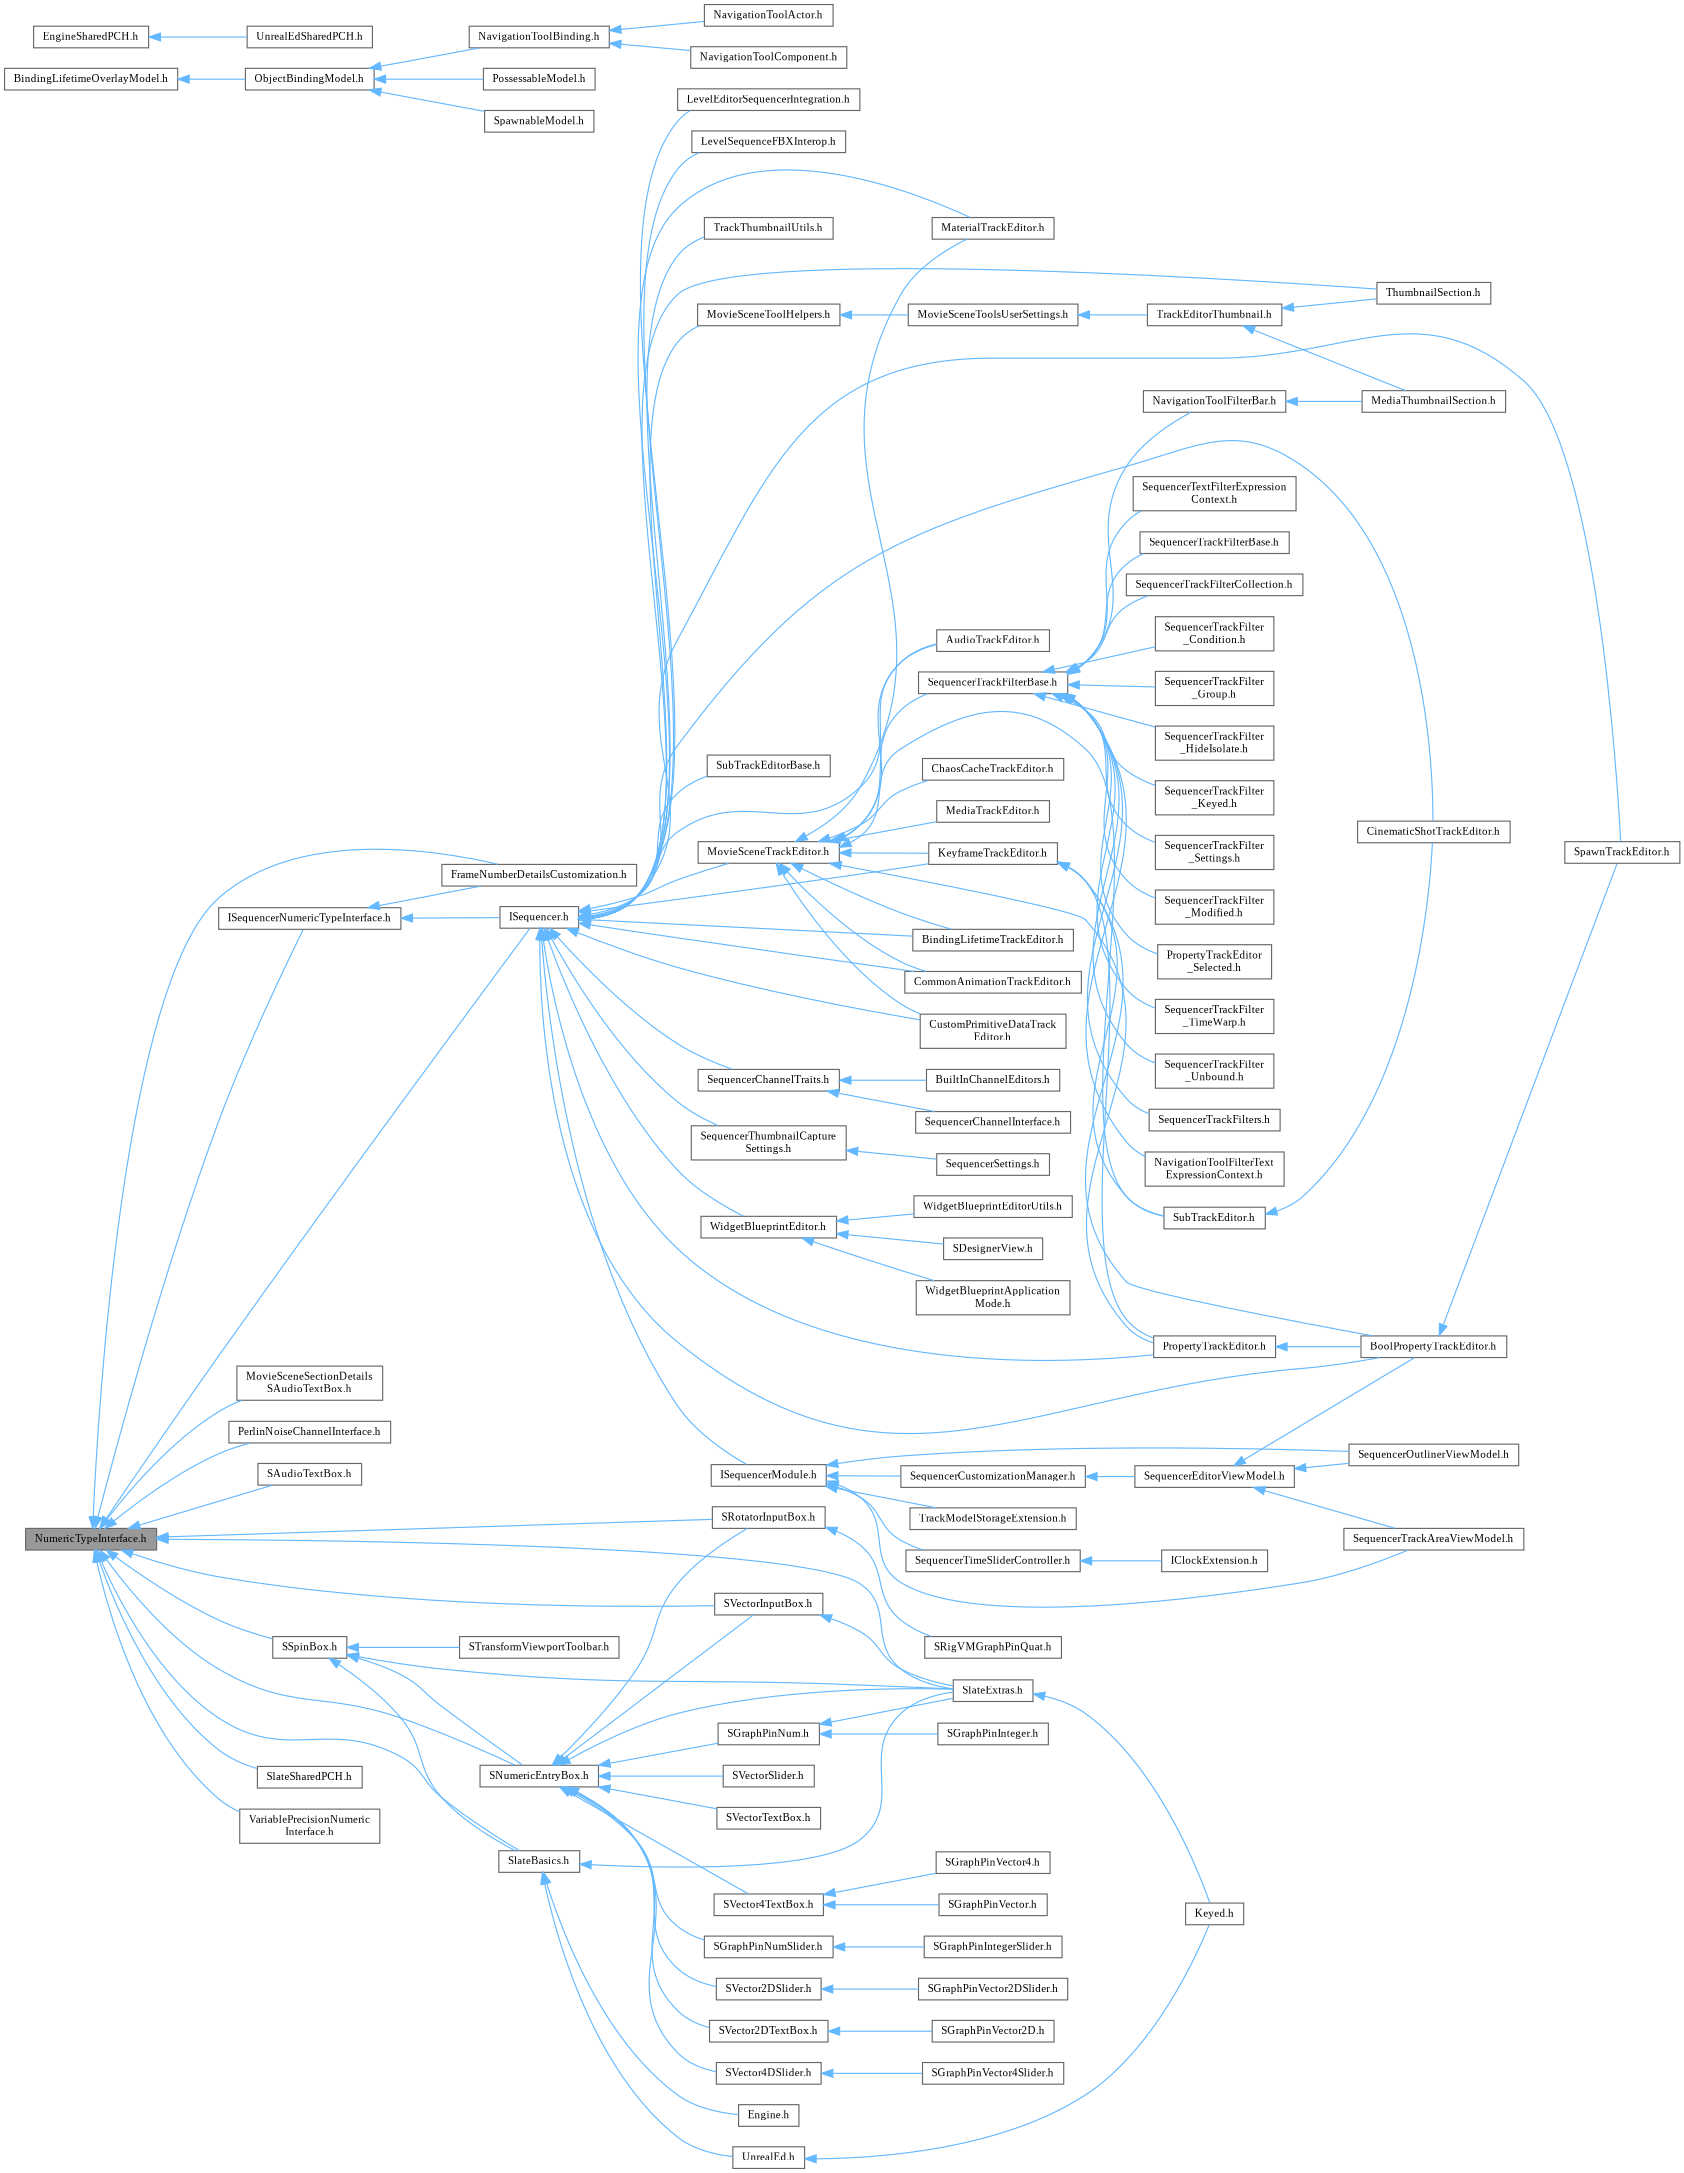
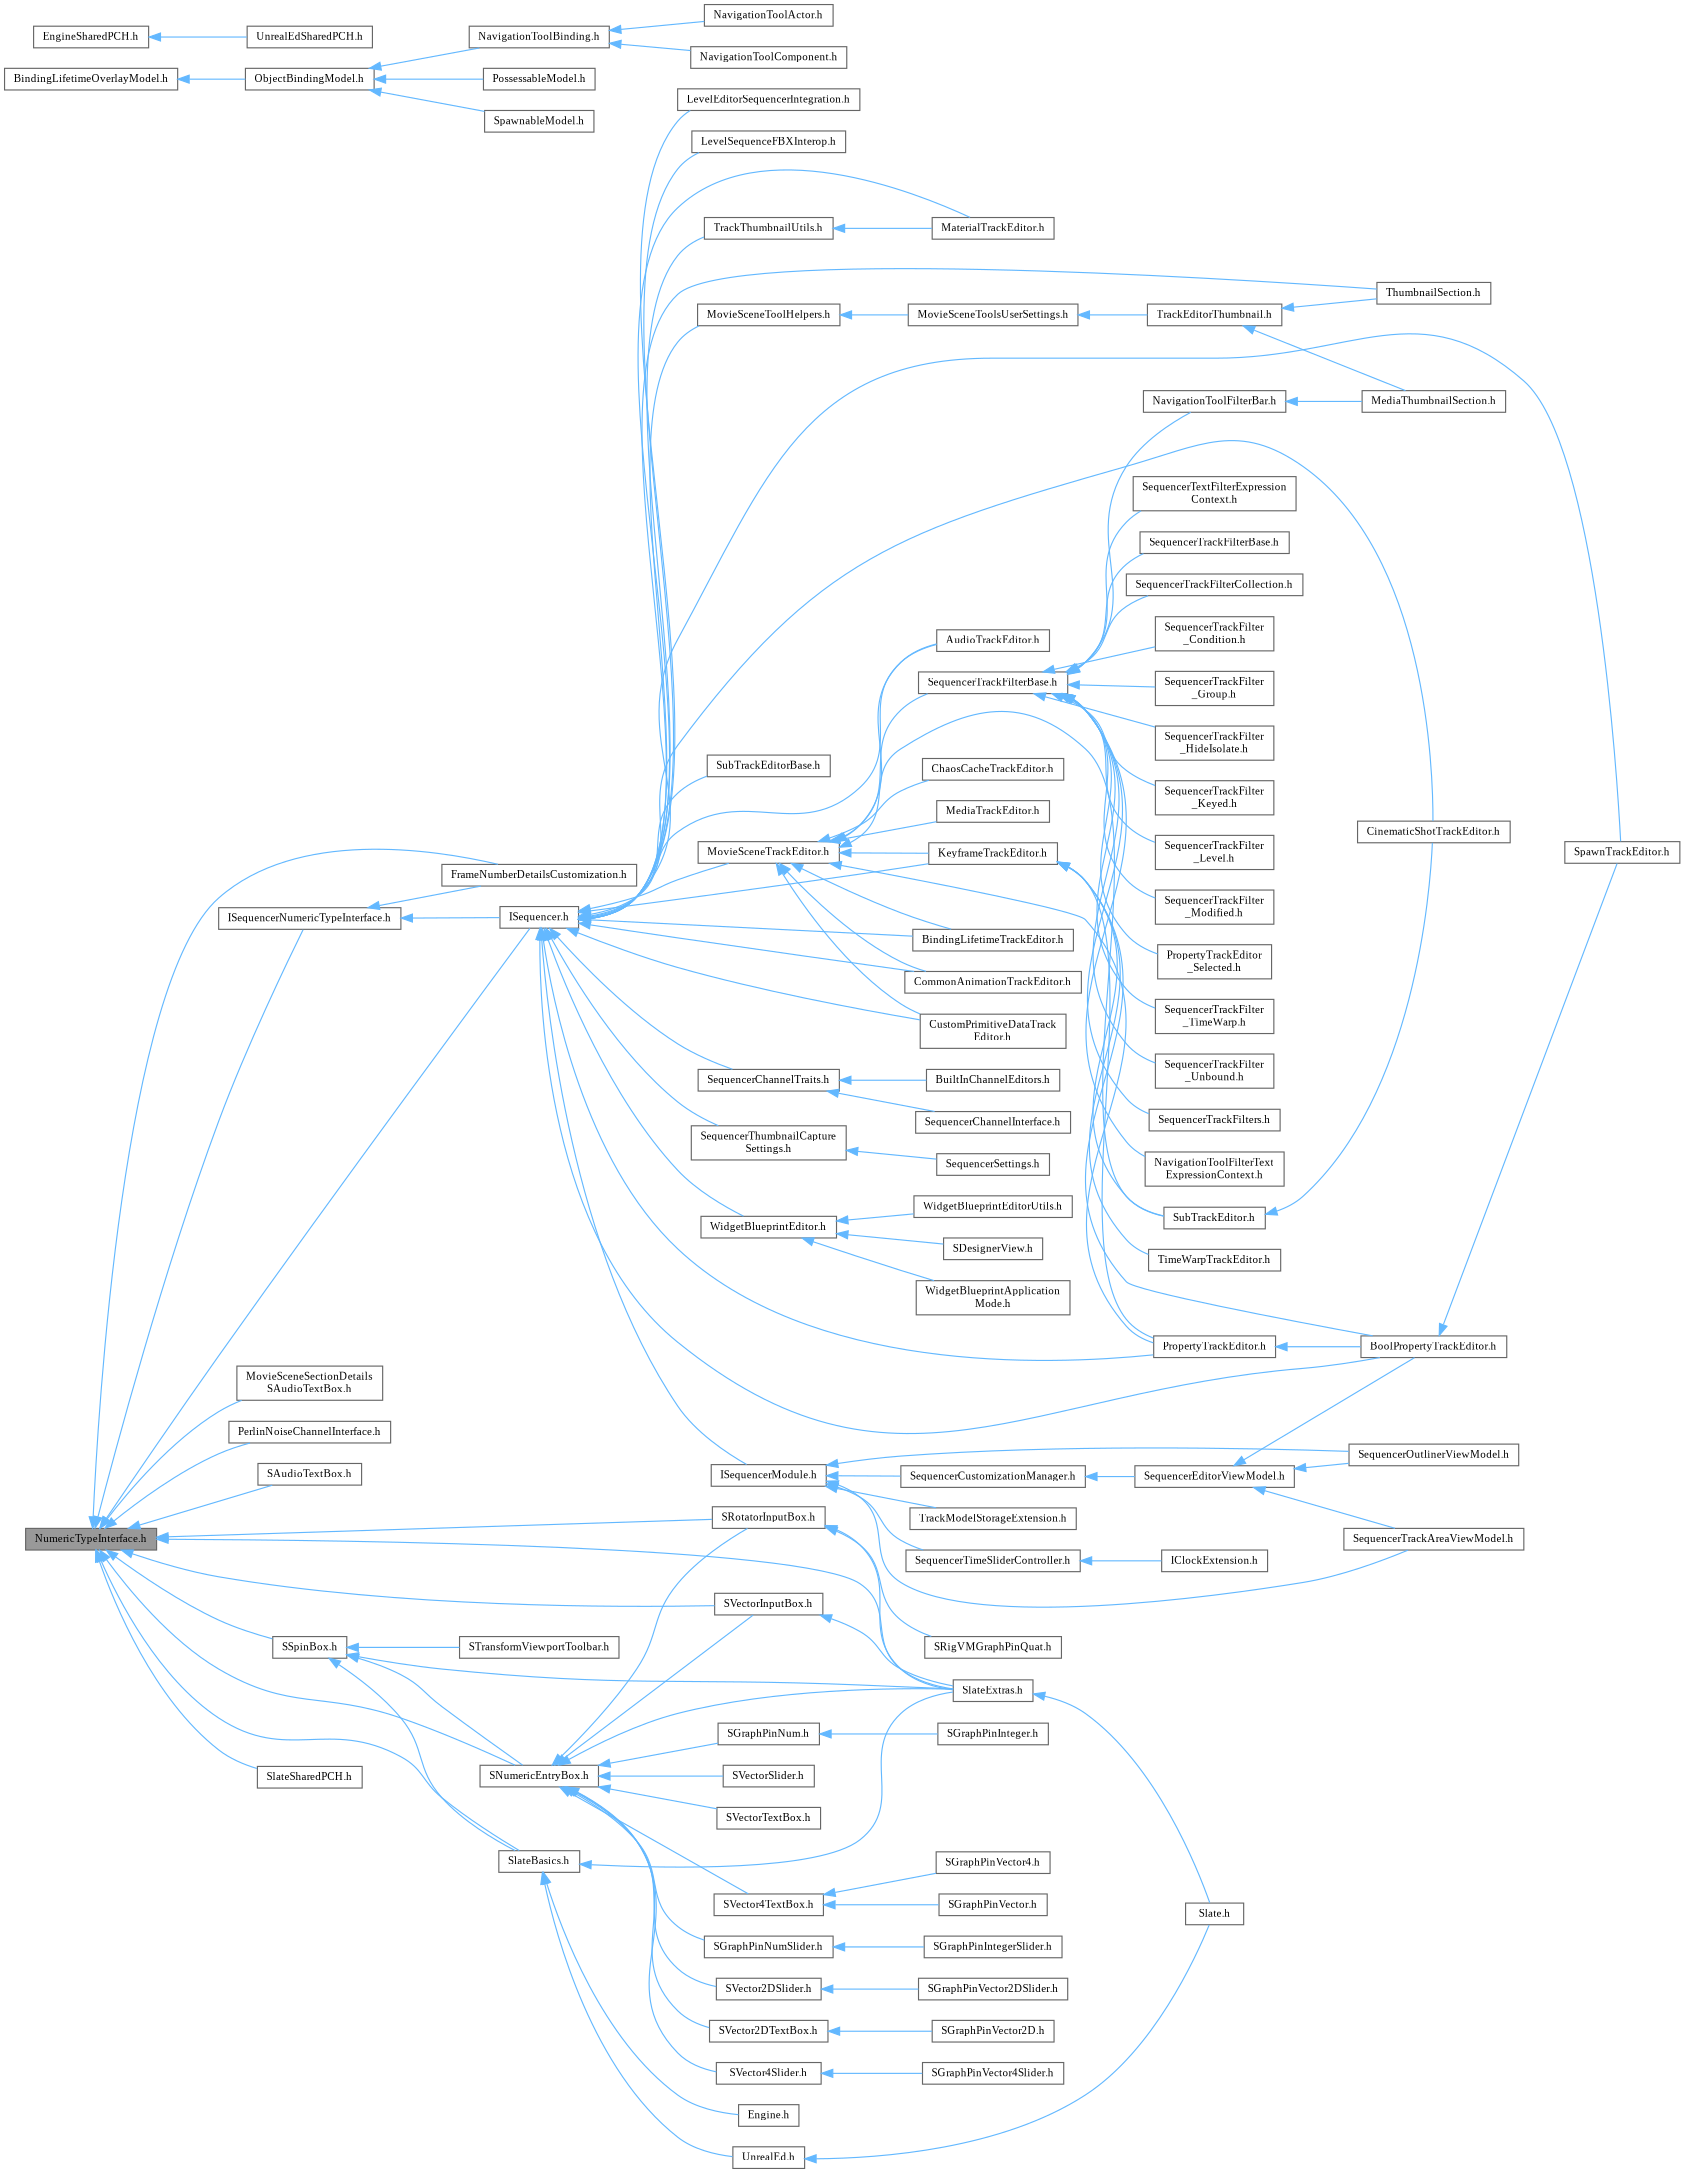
edge "MaterialTrackEditor.h" -> "MovieSceneTrackEditor.h": now "MaterialTrackEditor.h" -> "TrackThumbnailUtils.h"
node "SequencerTrackFilter _Settings.h": label "SequencerTrackFilter _Settings.h" -> "SequencerTrackFilter _Level.h"
node "TimeWarpTrackEditor.h": added
edge "SlateExtras.h" -> "SGraphPinNum.h": now "SlateExtras.h" -> "SRotatorInputBox.h"
node "VariablePrecisionNumeric Interface.h": removed
node "Keyed.h": label "Keyed.h" -> "Slate.h"
node "SVector4DSlider.h": label "SVector4DSlider.h" -> "SVector4Slider.h"
